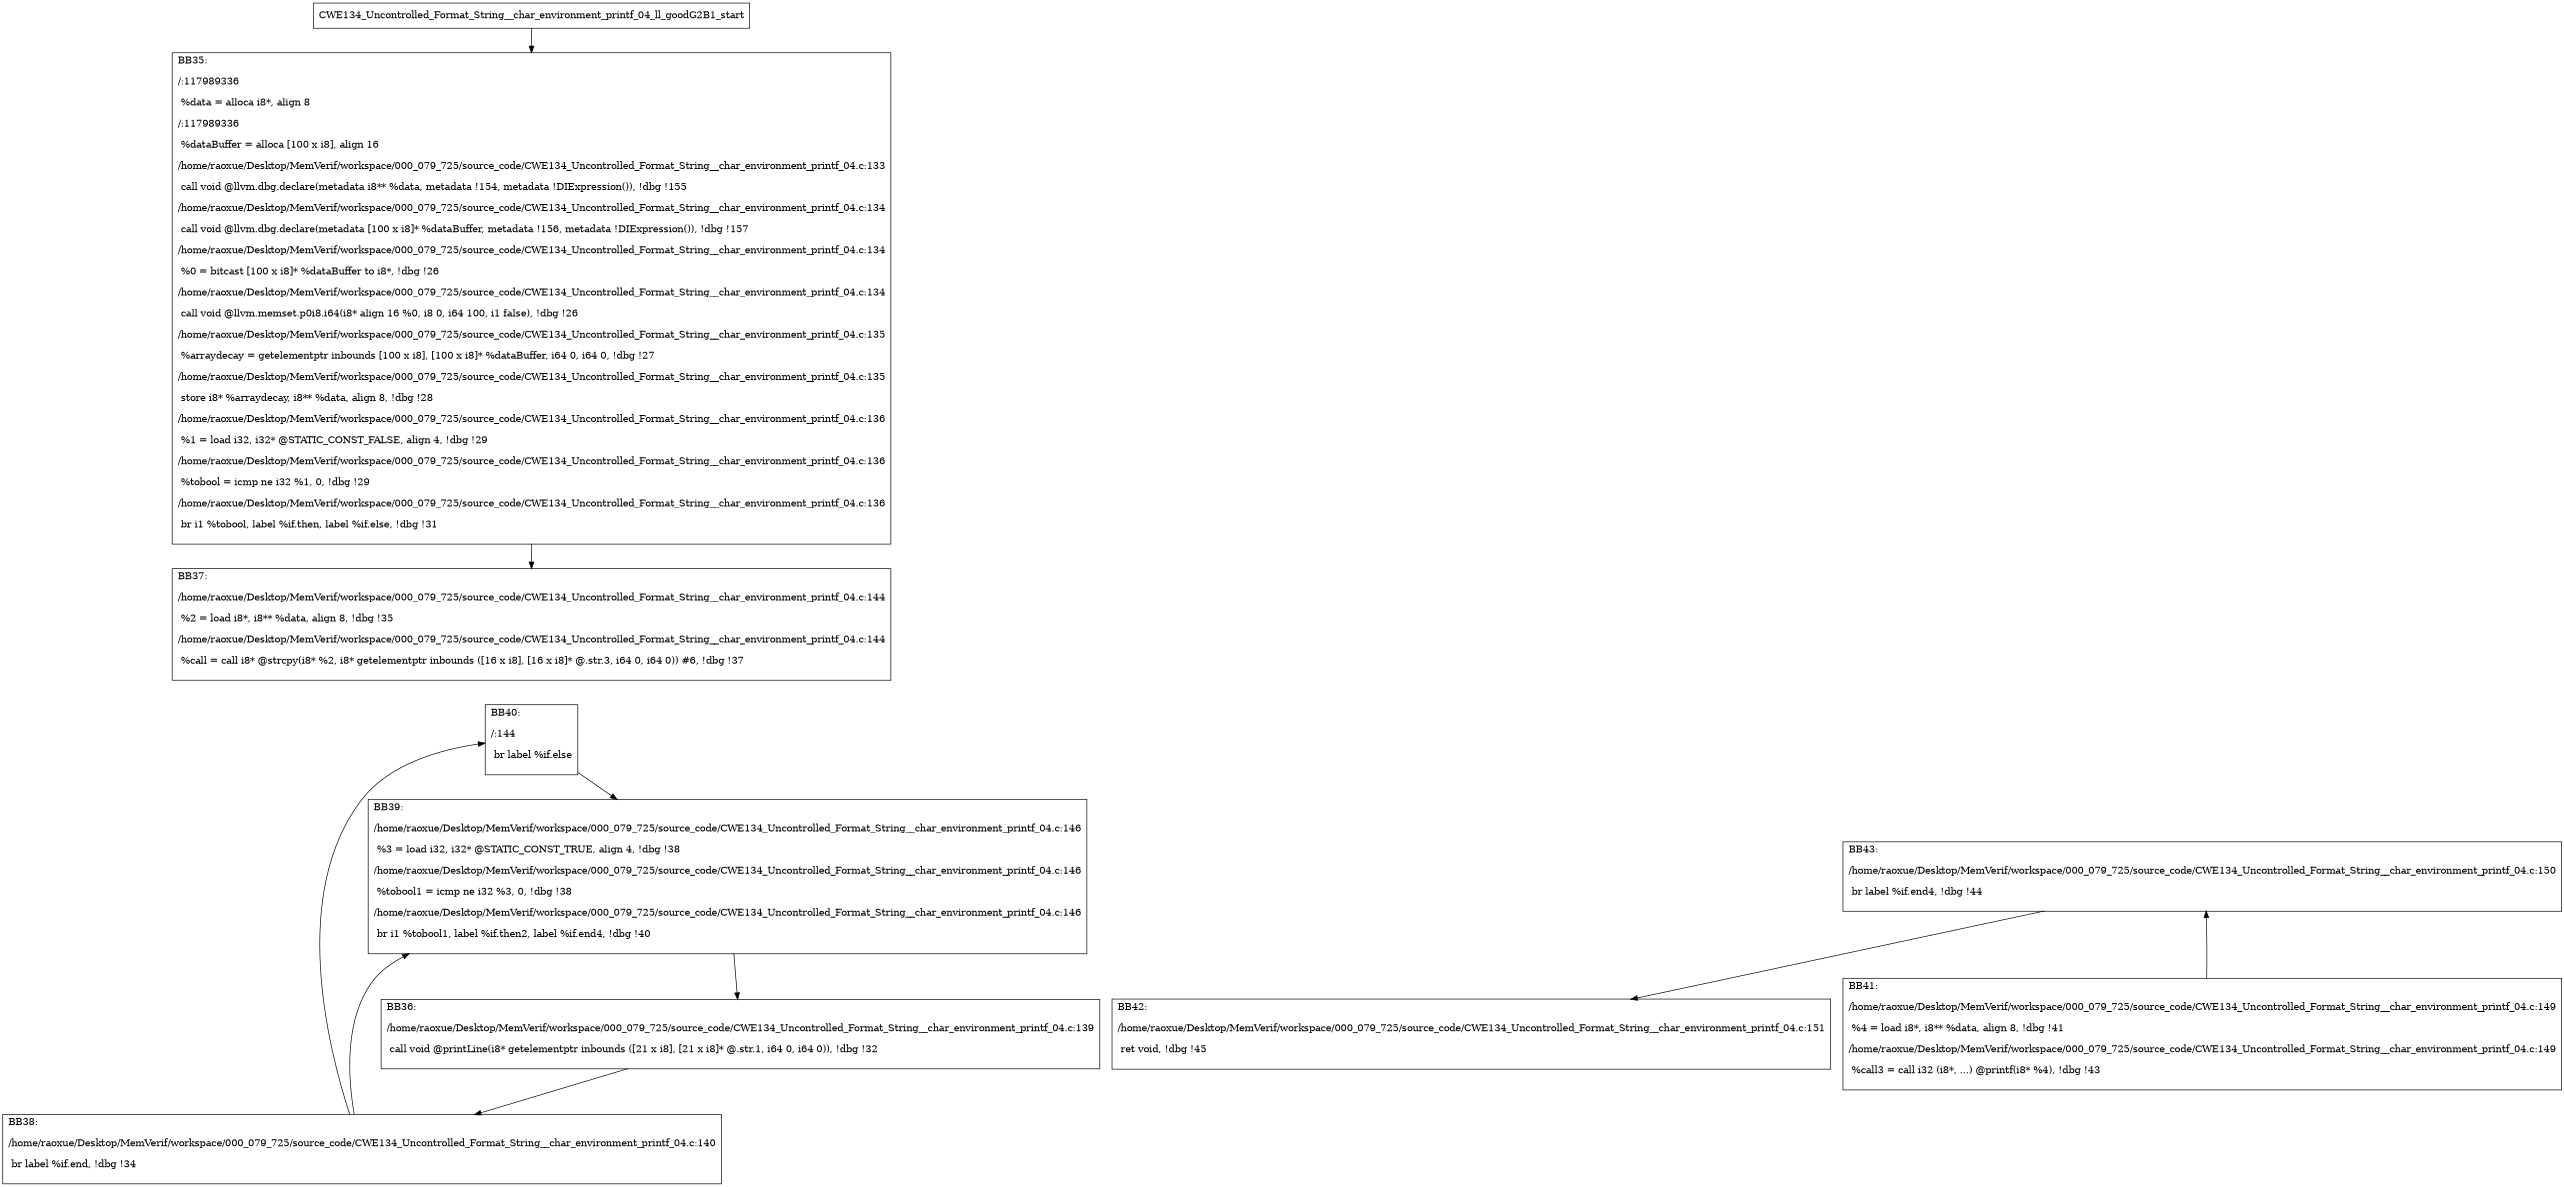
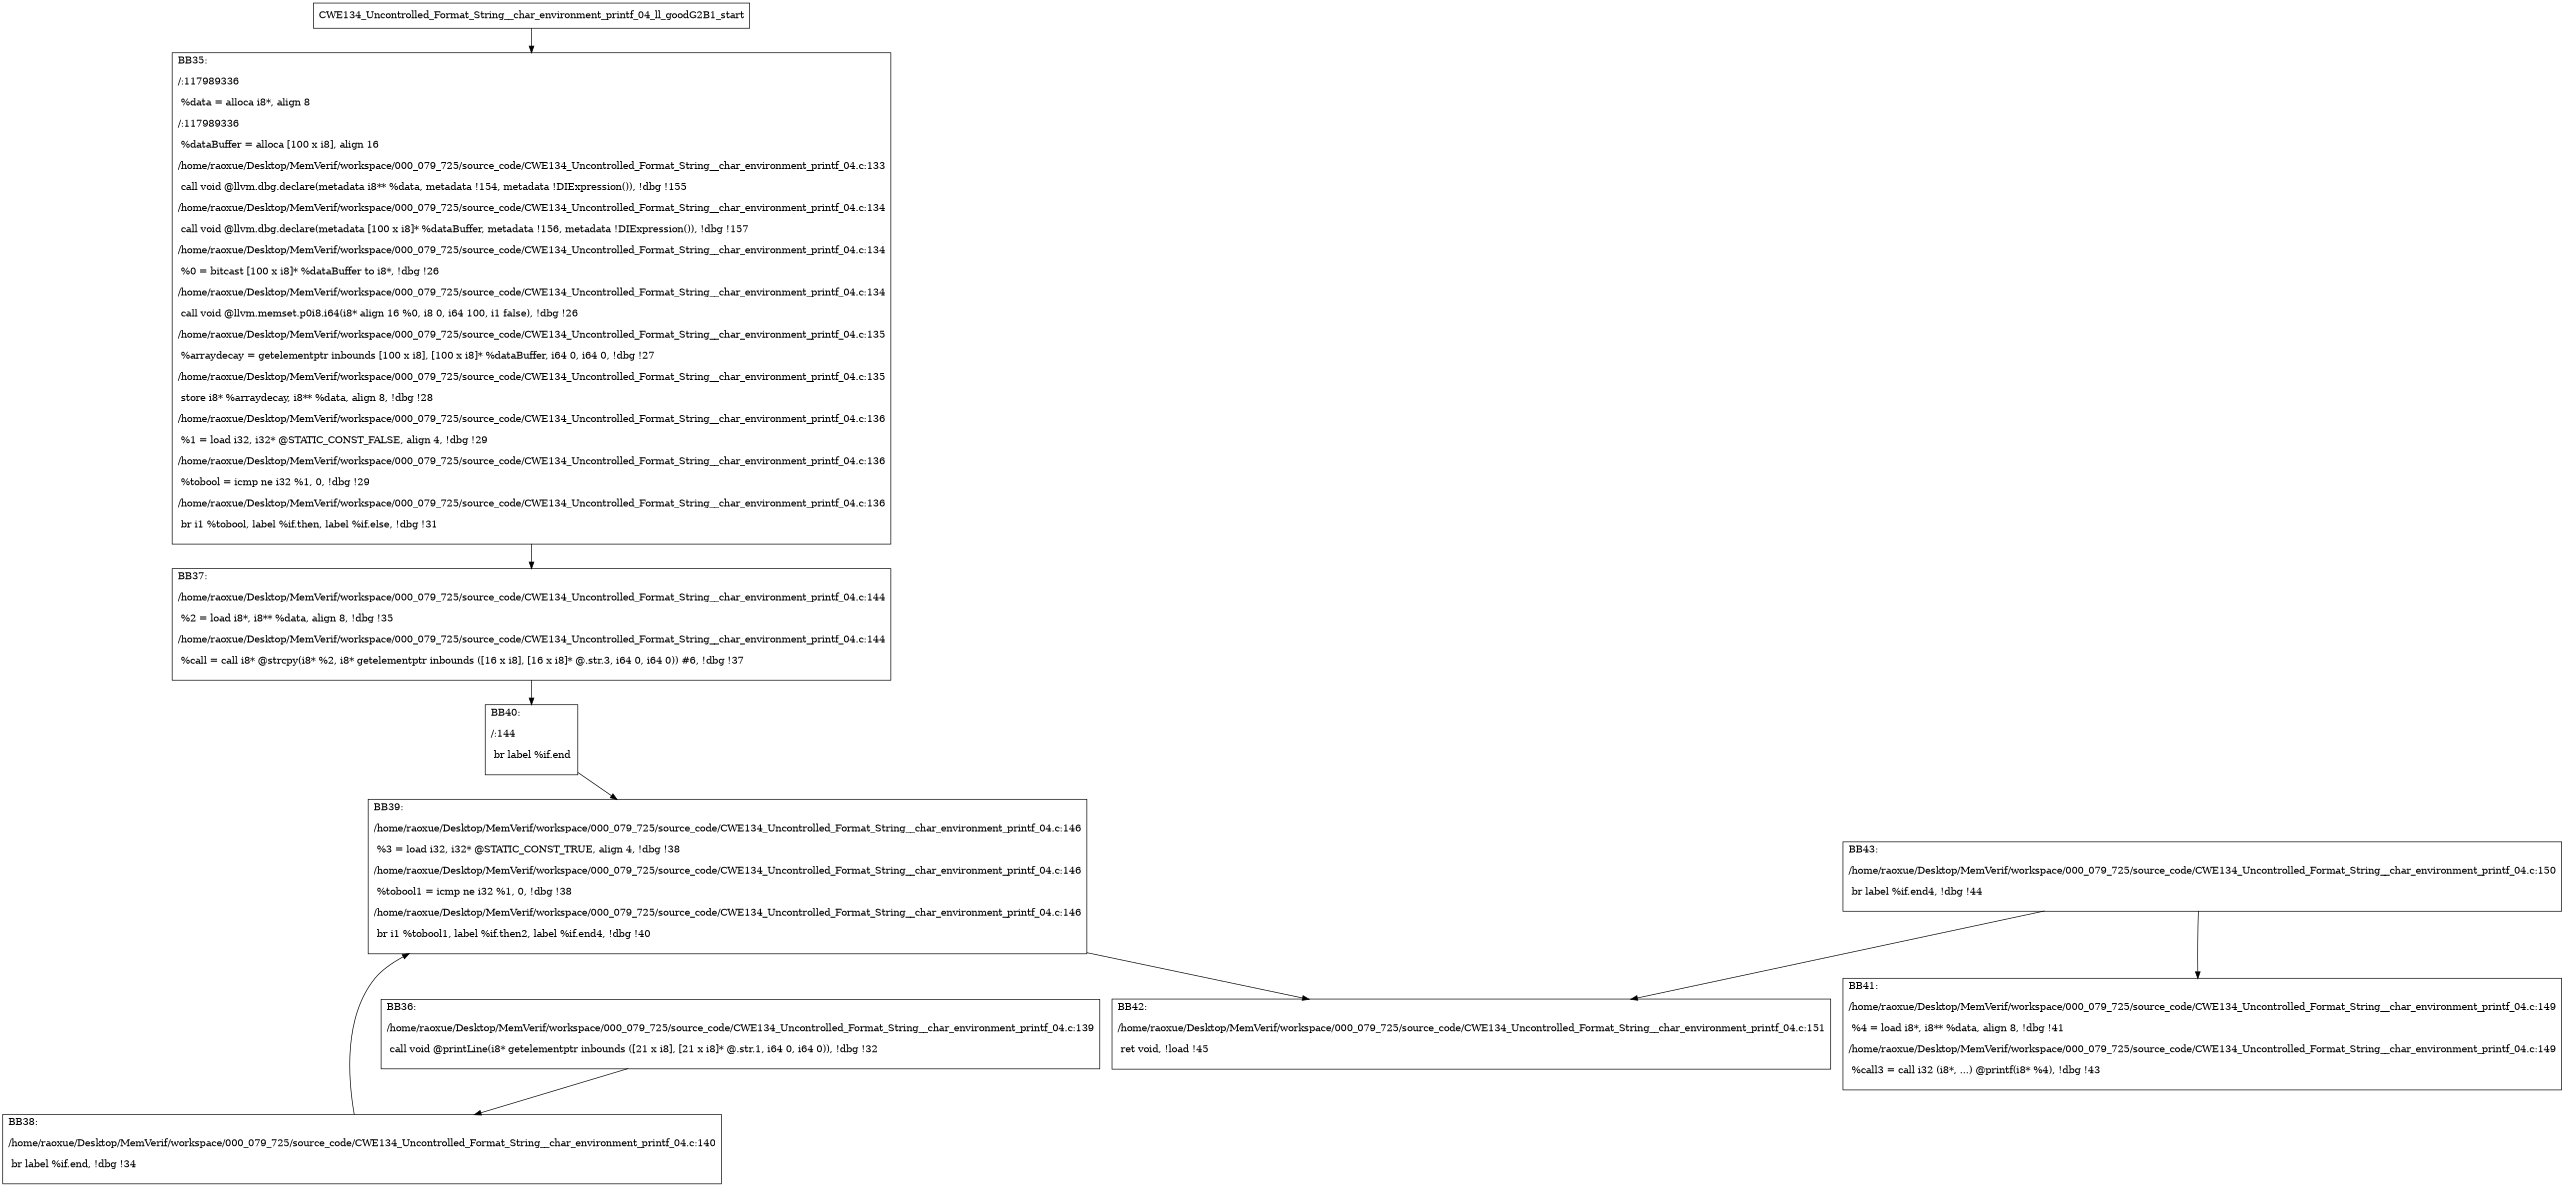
node "BB40:": text "br label %if.else" -> "br label %if.end"
edge "BB38:" -> "BB40:": now "BB37:" -> "BB40:"
node "BB39:": text "%tobool1 = icmp ne i32 %3, 0, !dbg !38" -> "%tobool1 = icmp ne i32 %1, 0, !dbg !38"
edge "BB41:" -> "BB43:": reversed
edge "BB39:" -> "BB36:": now "BB39:" -> "BB42:"
node "BB42:": text "ret void, !dbg !45" -> "ret void, !load !45"
